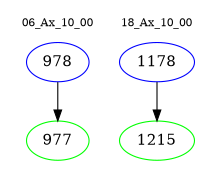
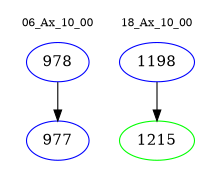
node "1178": label "1178" -> "1198"
node "977": color green -> blue
